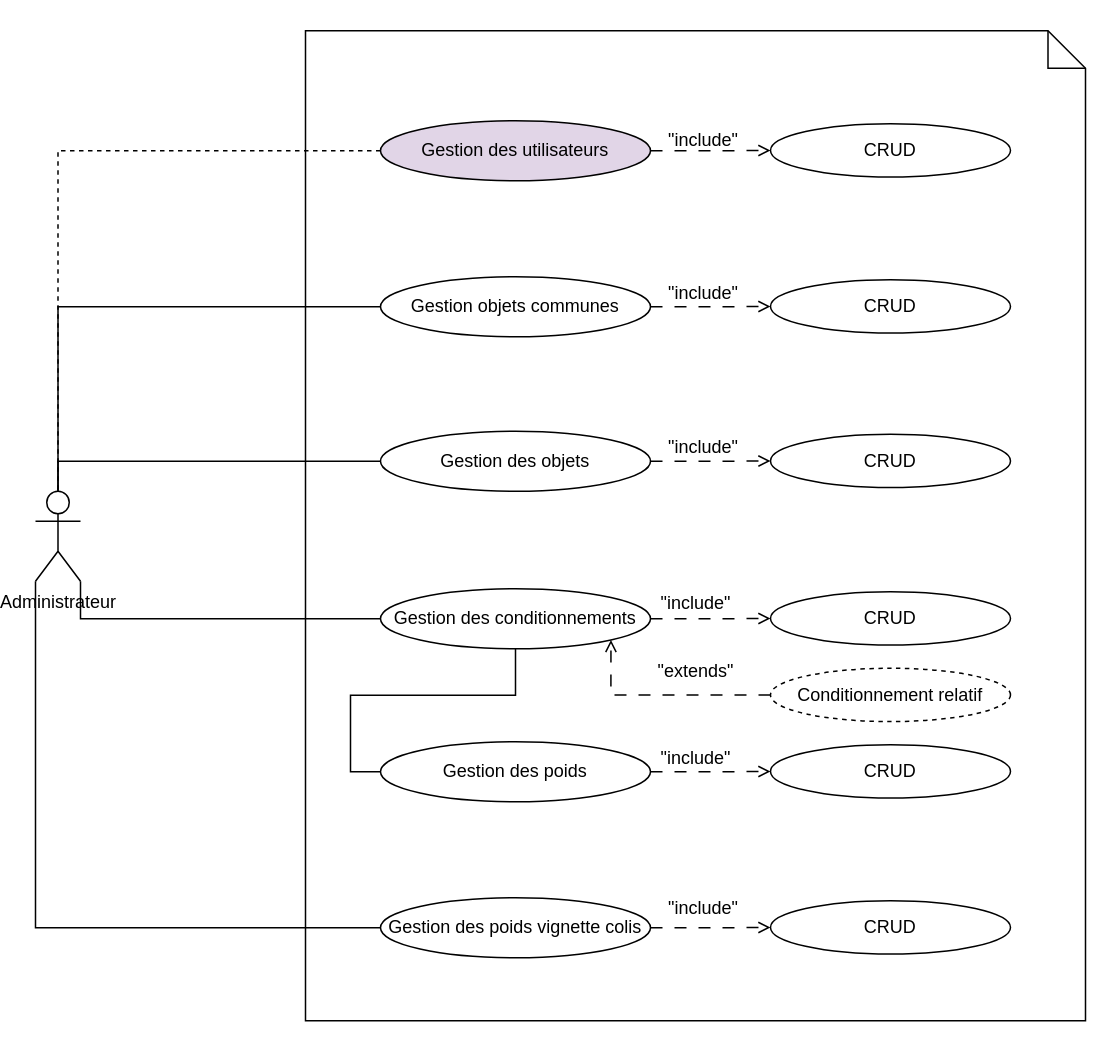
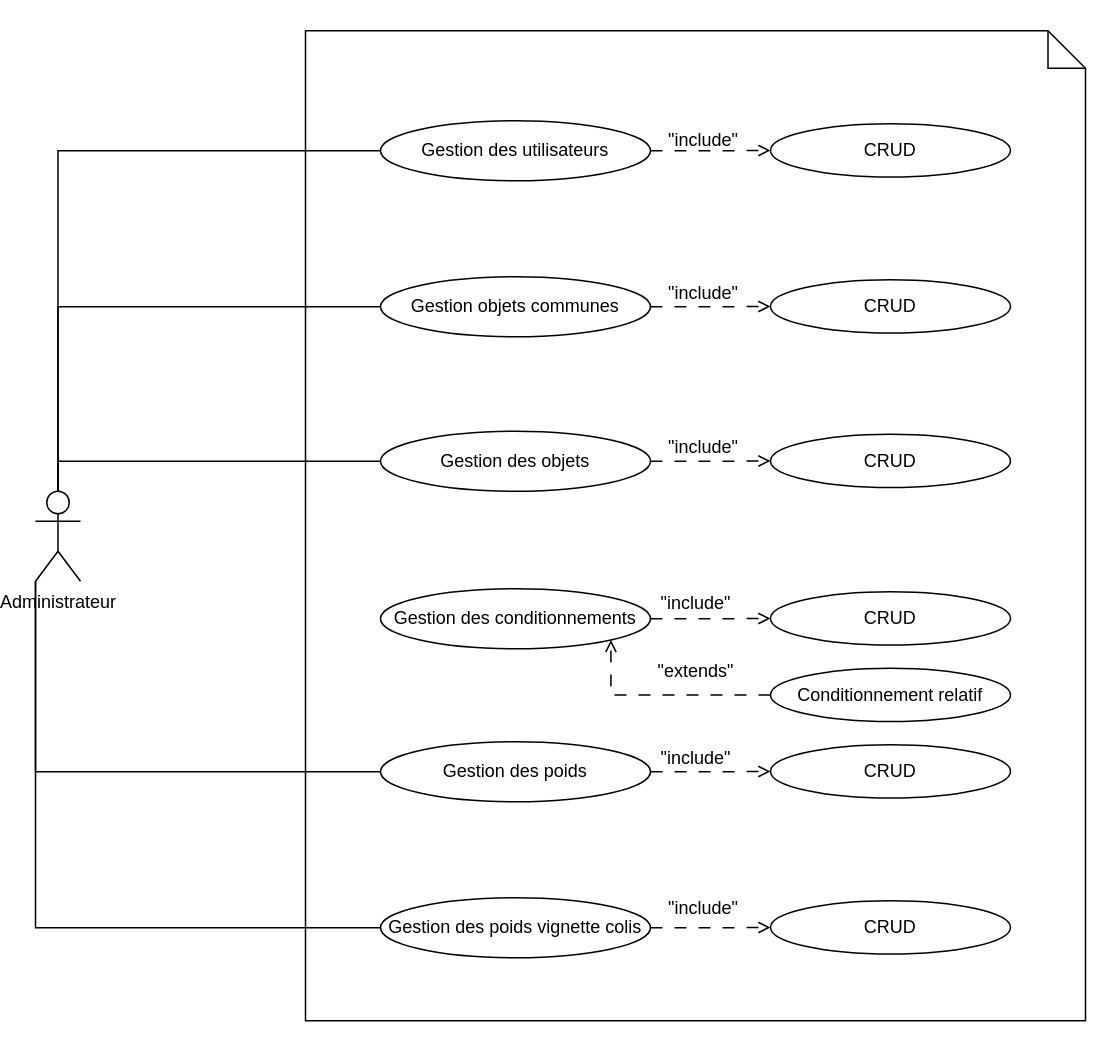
edge "Gestion des utilisateurs" -- "Administrateur": style dashed -> solid
node "Gestion des utilisateurs": fillcolor #e1d5e7 -> #ffffff
edge "Administrateur" -- "Gestion des conditionnements": removed
edge "Gestion des conditionnements" -- "Gestion des poids": now "Administrateur" -- "Gestion des poids"
node "Conditionnement relatif": style dashed -> solid
